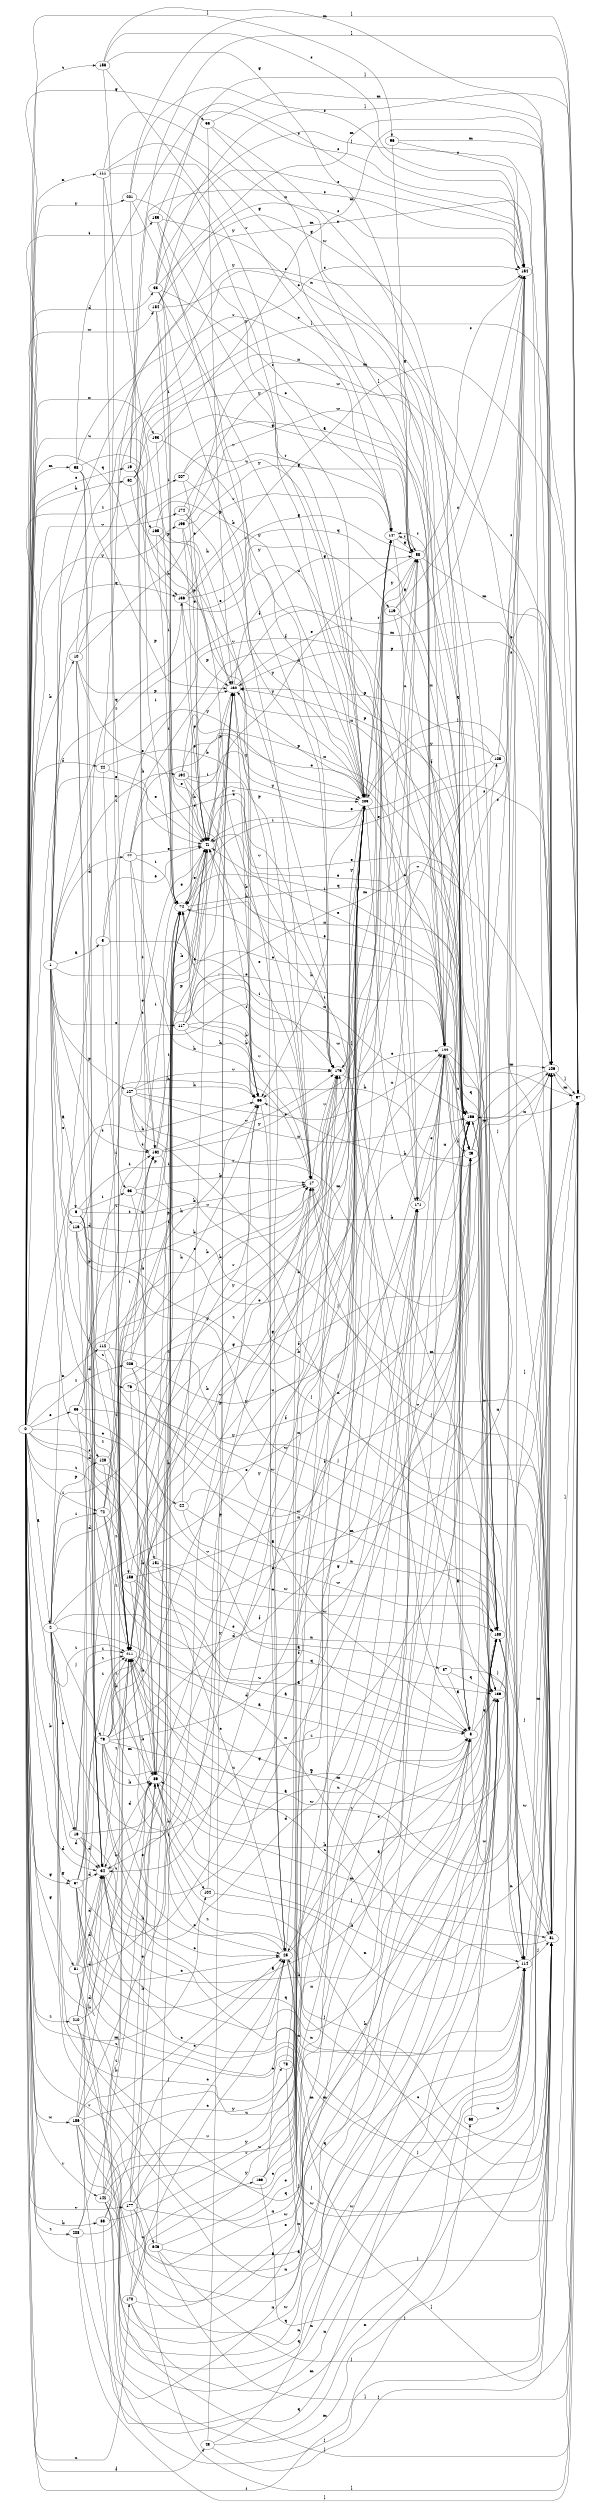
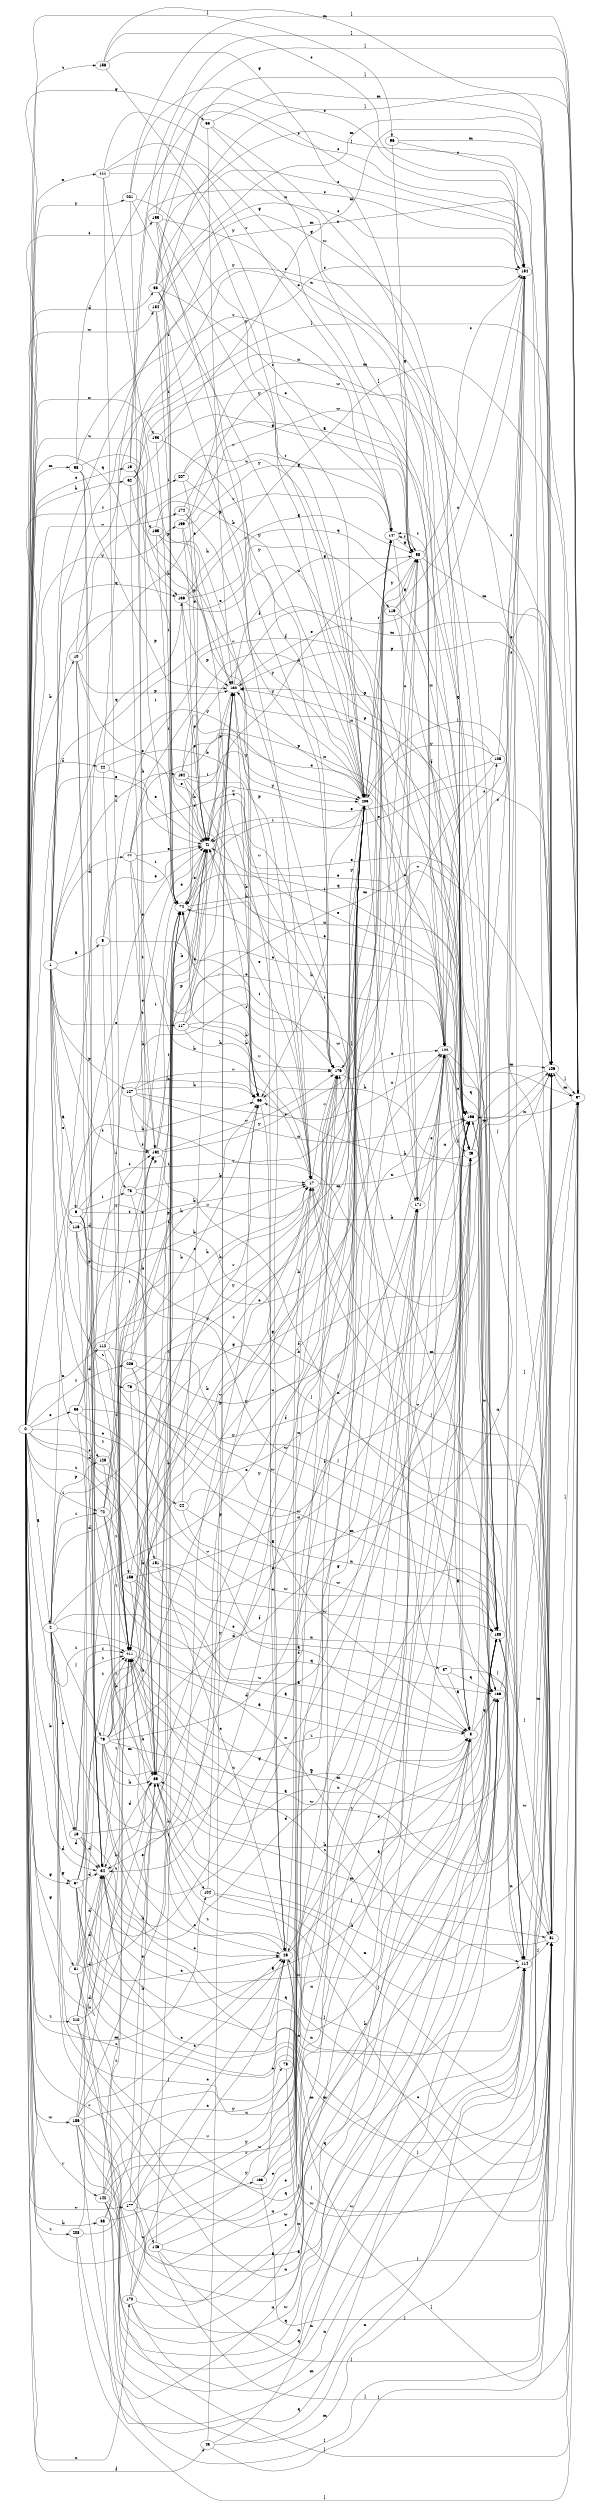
edge "184" -> "122": removed, label "o"
edge "158" -> "211": removed, label "z"
edge "117" -> "196": now "17" -> "196"
edge "6" -> "41": added, label "e"
node "63": label "63" -> "73"
edge "127" -> "81": now "104" -> "81"
edge "177" -> "74": now "155" -> "74"
edge "34" -> "188": label "k" -> "w"
edge "208" -> "89": now "62" -> "89"
node "68": removed
node "646": label "646" -> "146"
edge "177" -> "97": now "155" -> "97"
